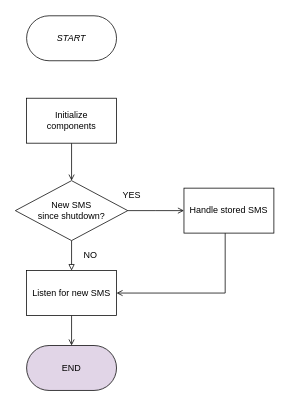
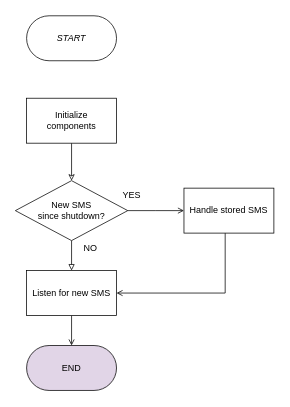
edge "Initialize components" -> "New SMS since shutdown?": arrowhead open -> classic
node "NO": moved (90, 255) -> (90, 248)
